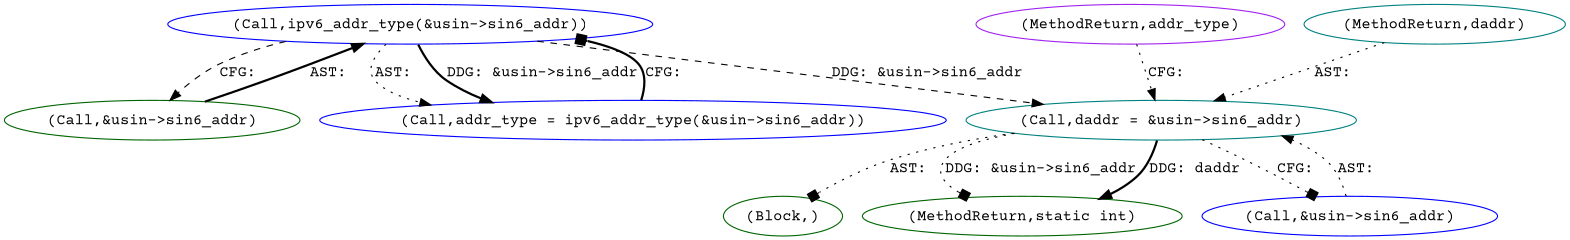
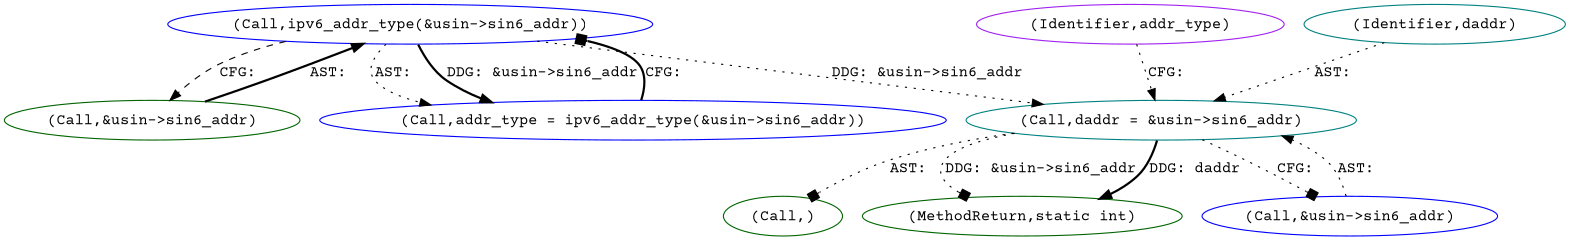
node "(MethodReturn,addr_type)": label "(MethodReturn,addr_type)" -> "(Identifier,addr_type)"
node "(MethodReturn,daddr)": label "(MethodReturn,daddr)" -> "(Identifier,daddr)"
edge "(Call,ipv6_addr_type(&usin->sin6_addr))" -> "(Call,daddr = &usin->sin6_addr)": style dashed -> dotted
node "(Block,)": label "(Block,)" -> "(Call,)"
